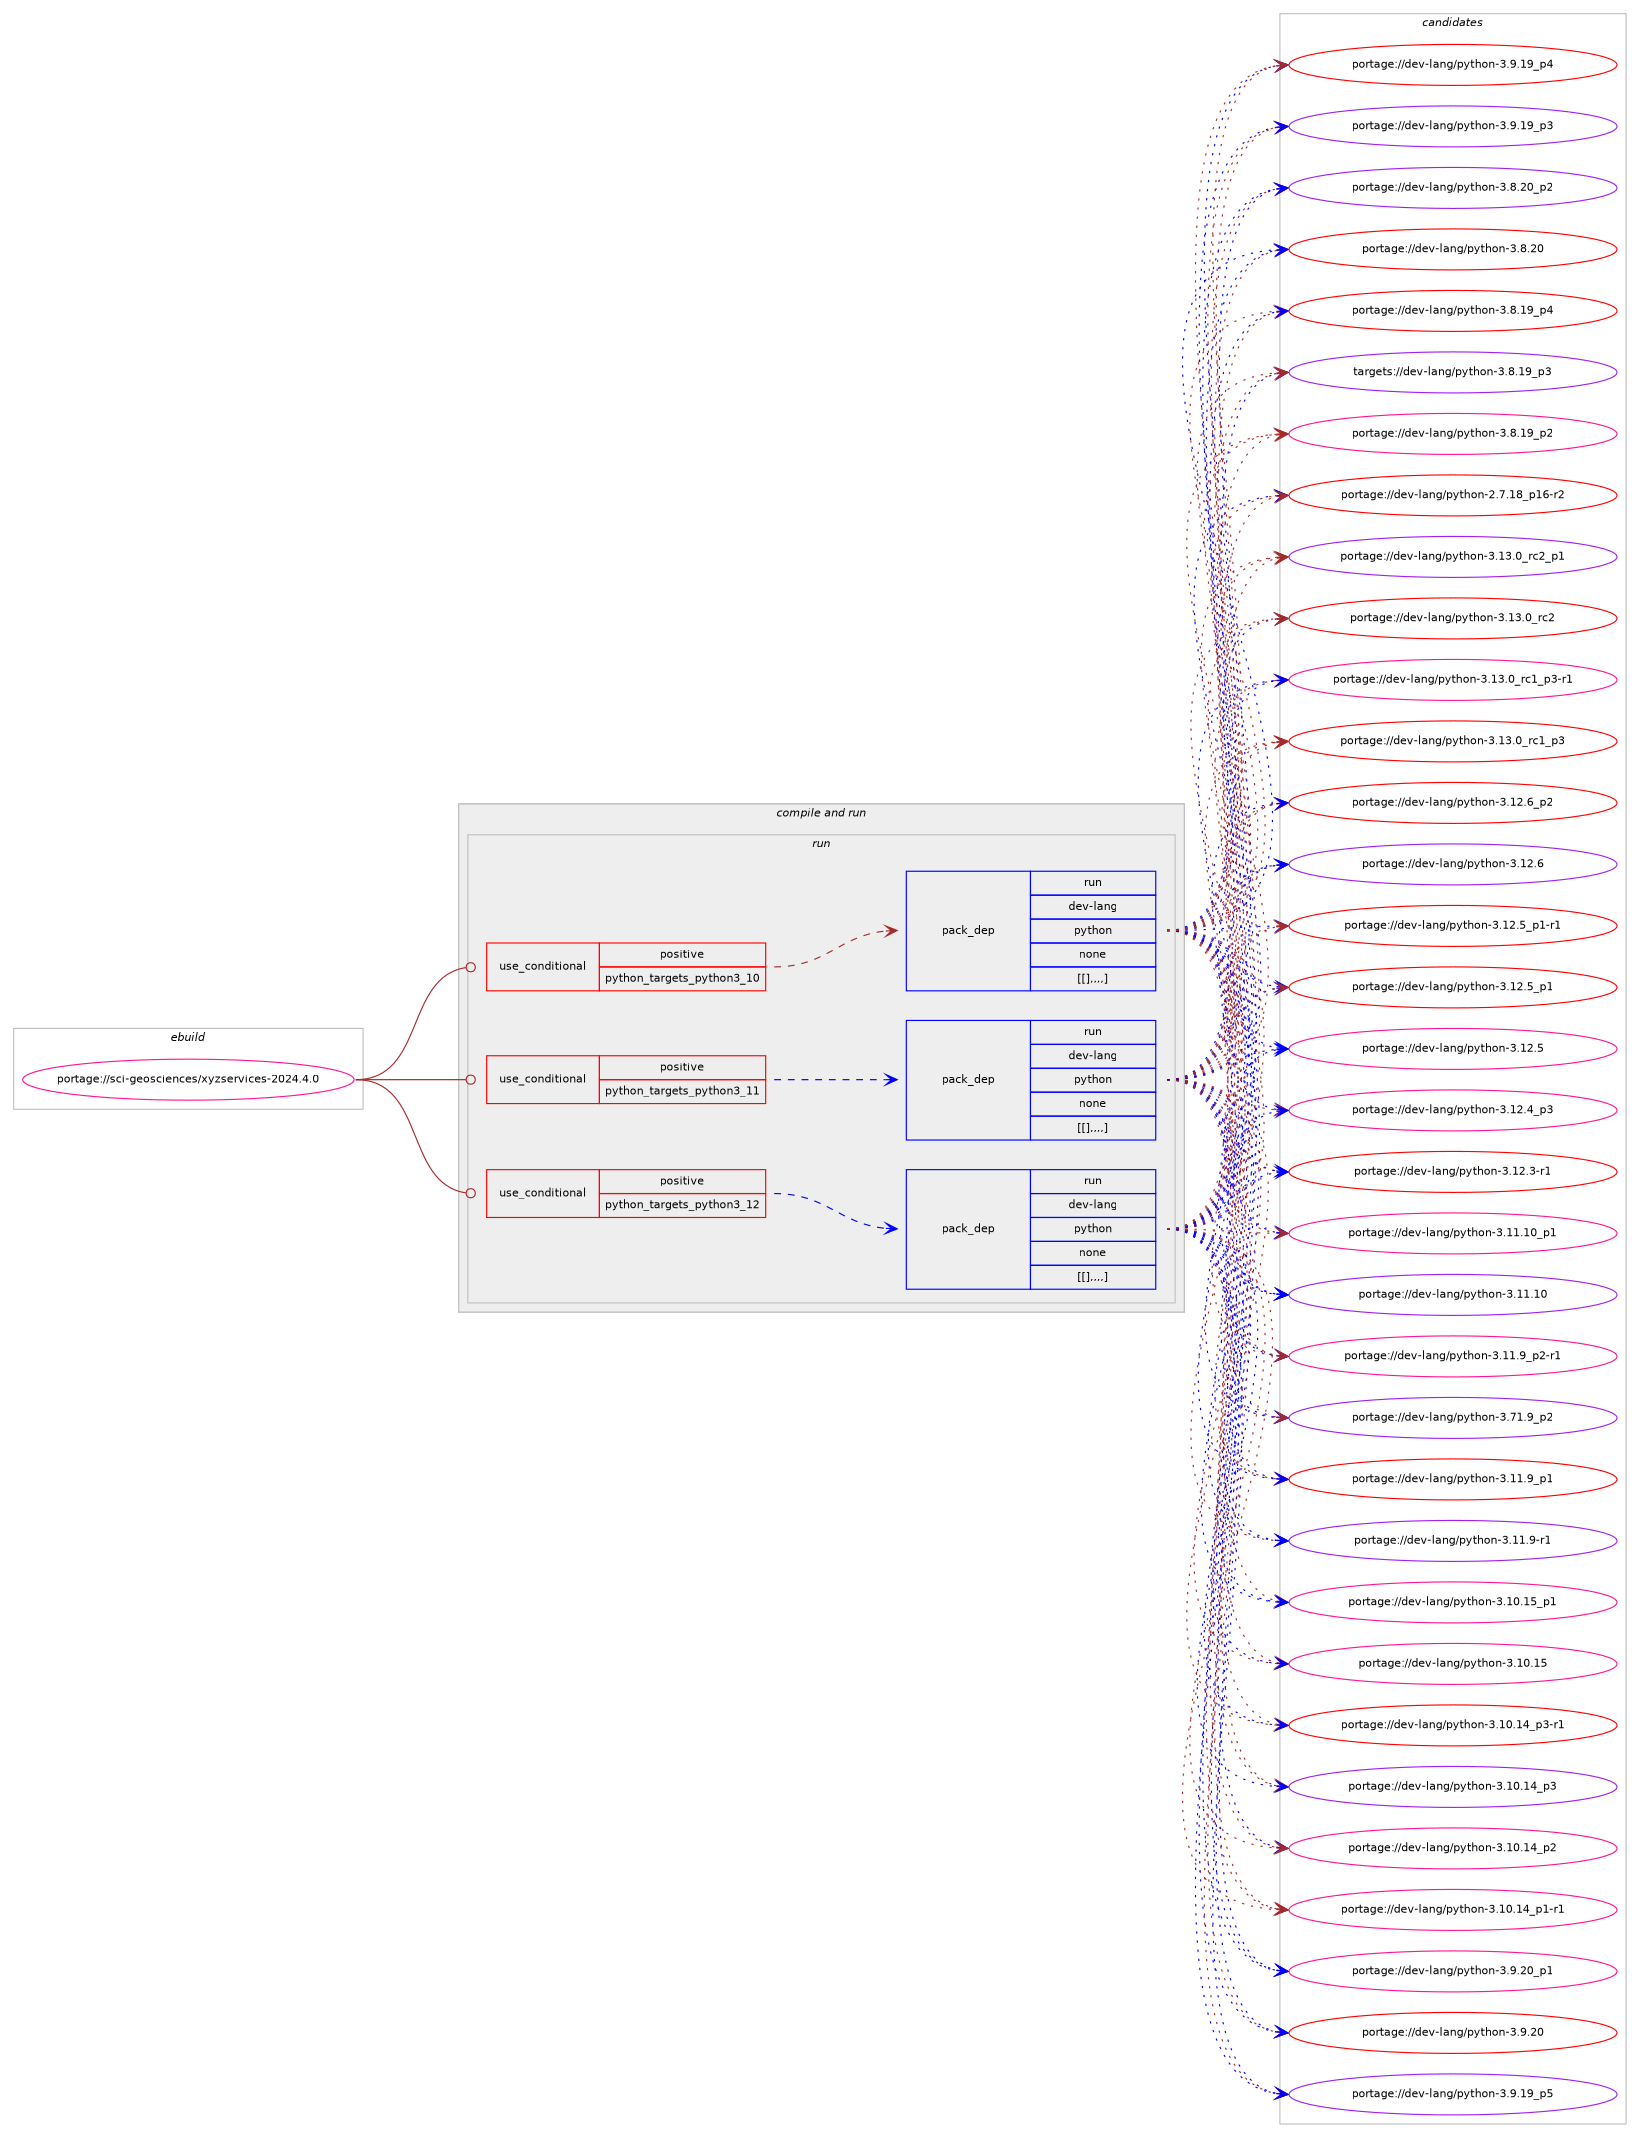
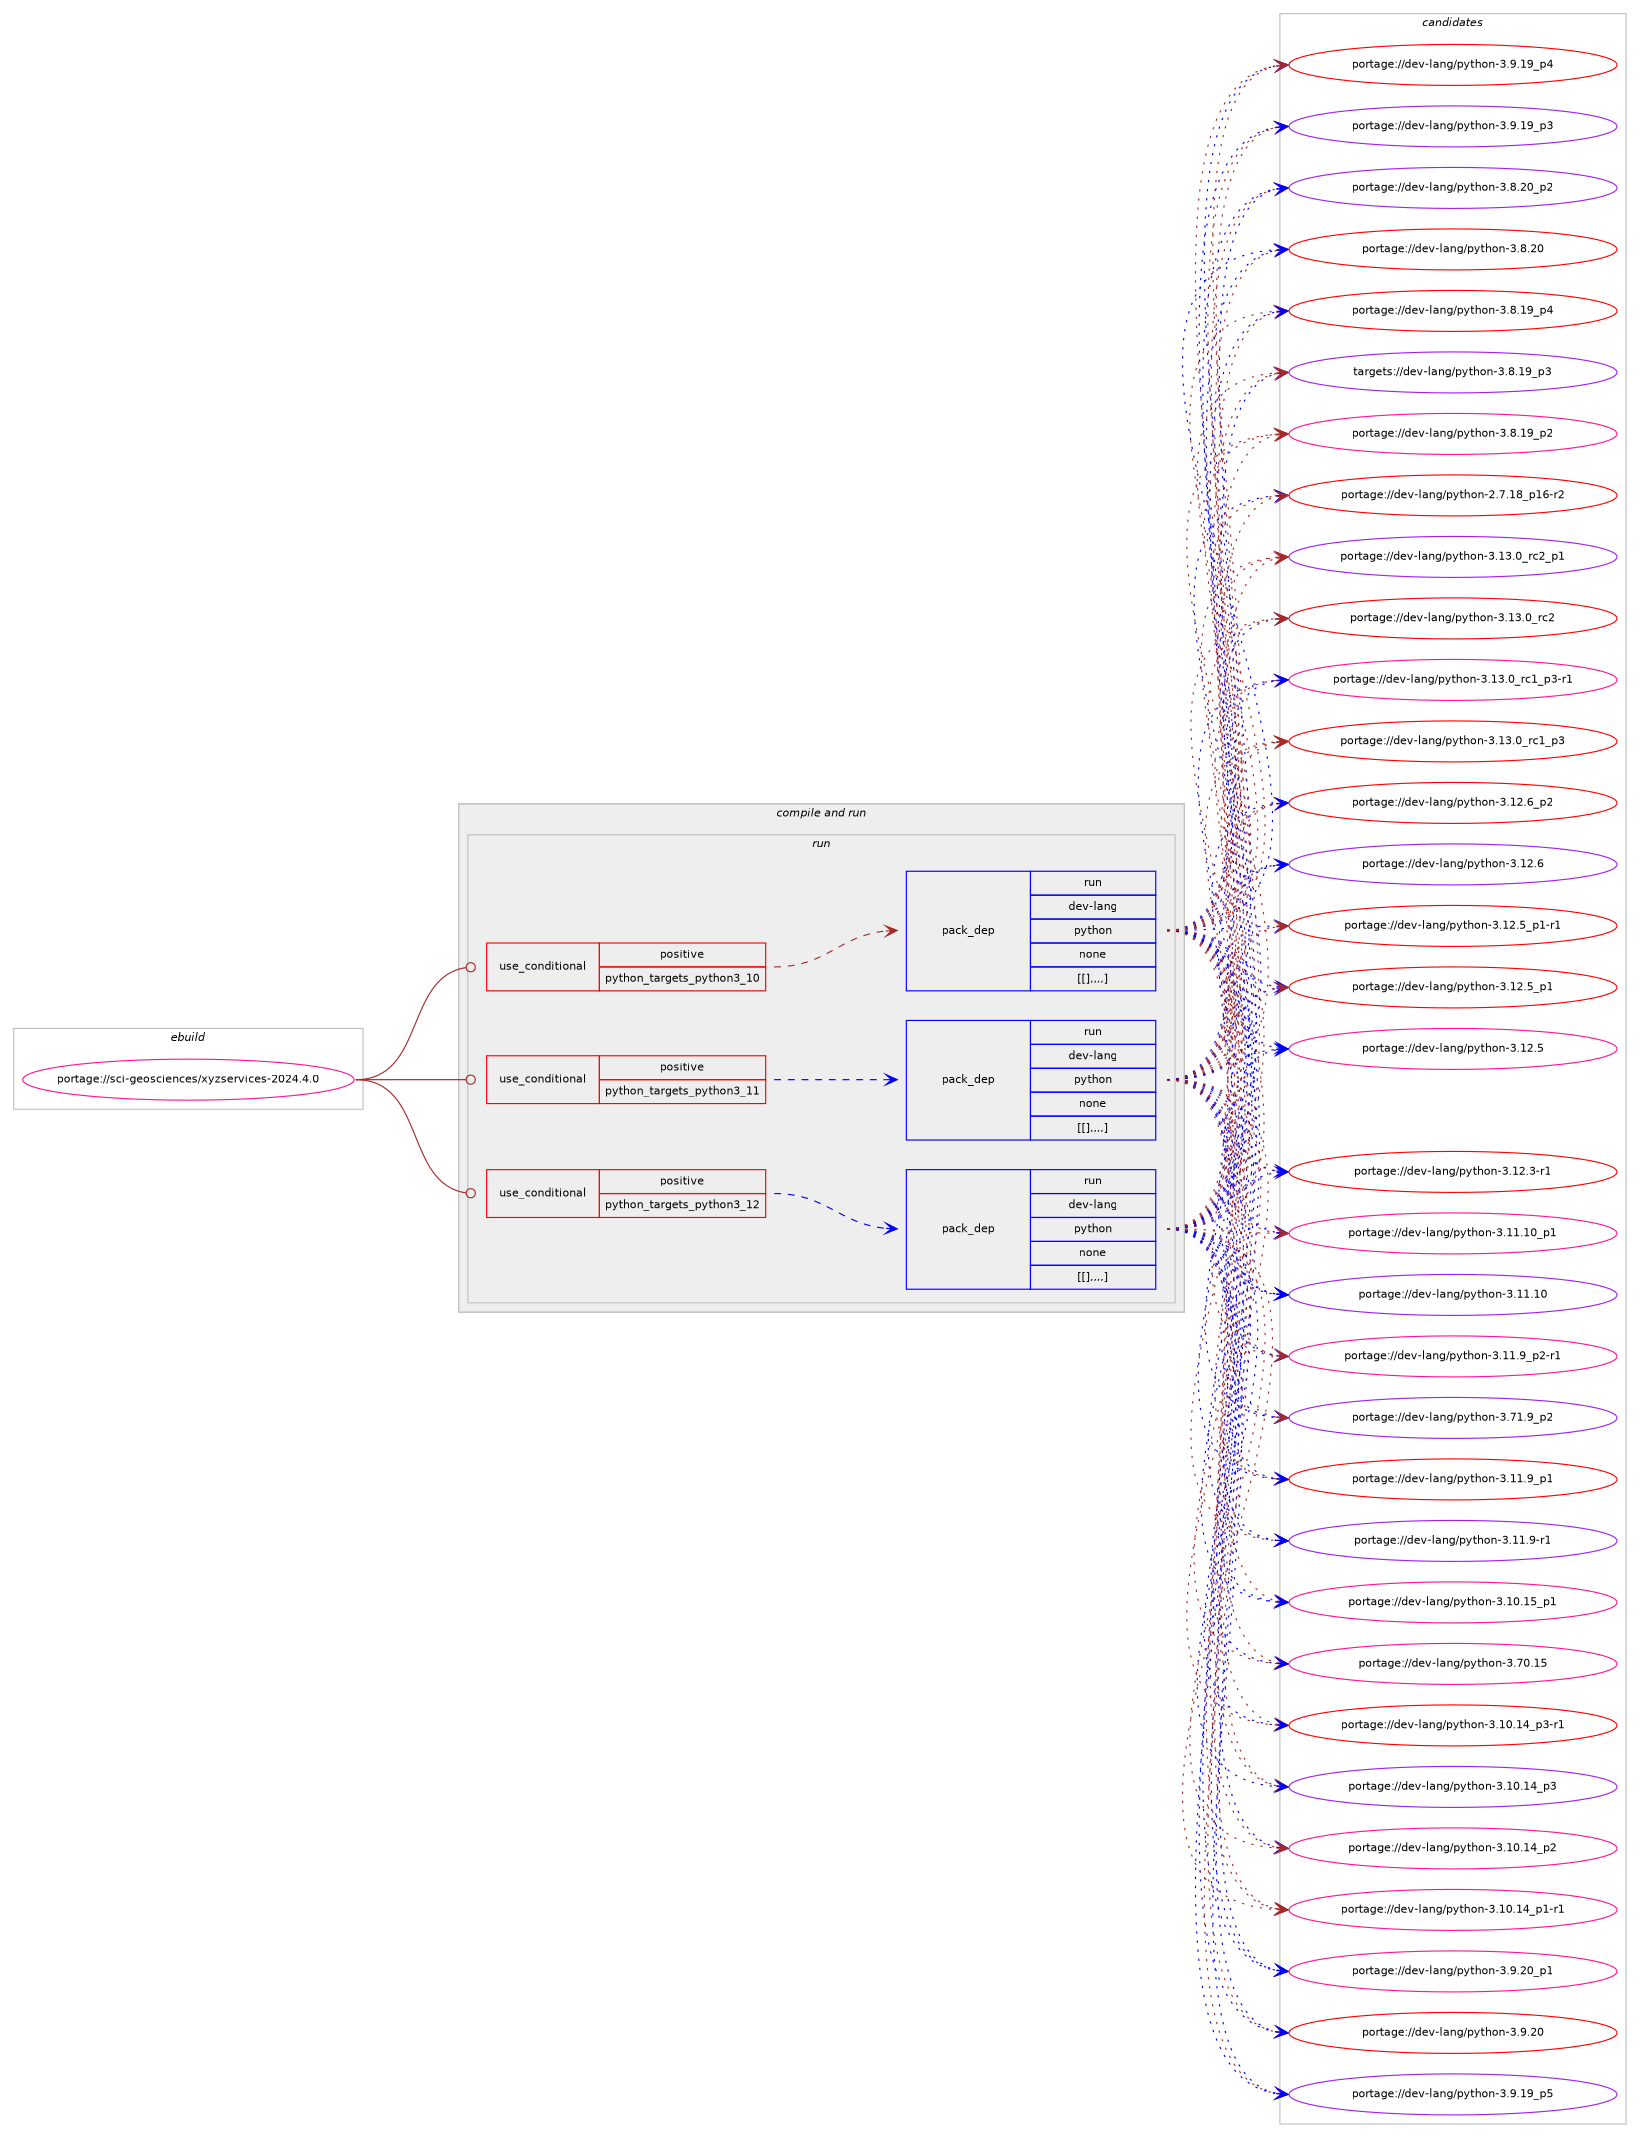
node "portage://dev-lang/python-3.12.4_p3": removed
node "portage://dev-lang/python-3.10.15": label "portage://dev-lang/python-3.10.15" -> "portage://dev-lang/python-3.70.15"
